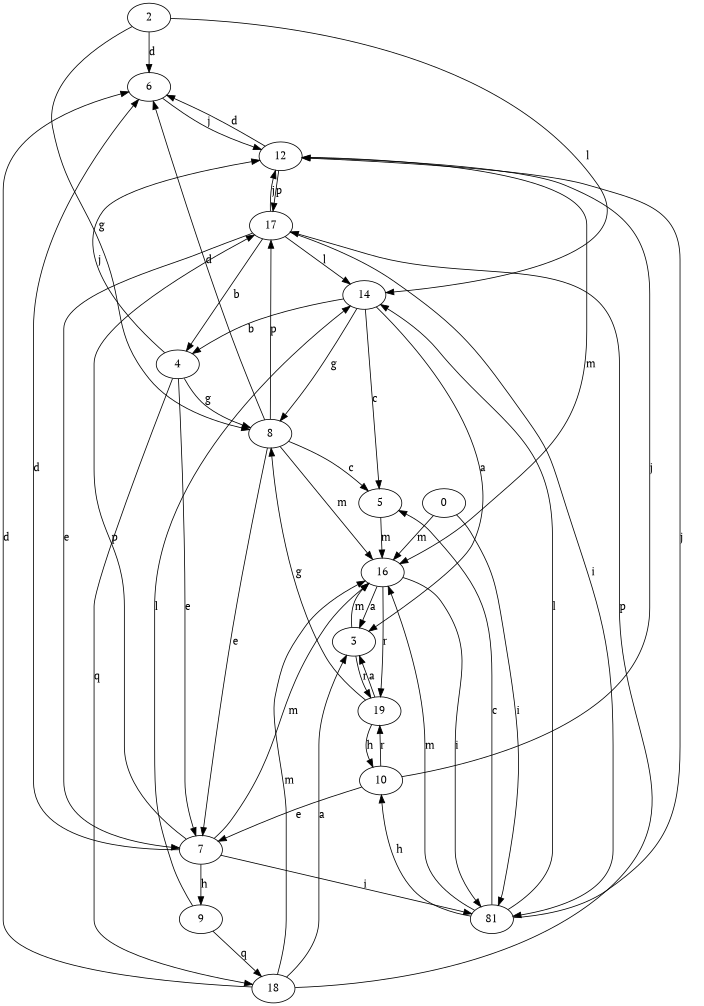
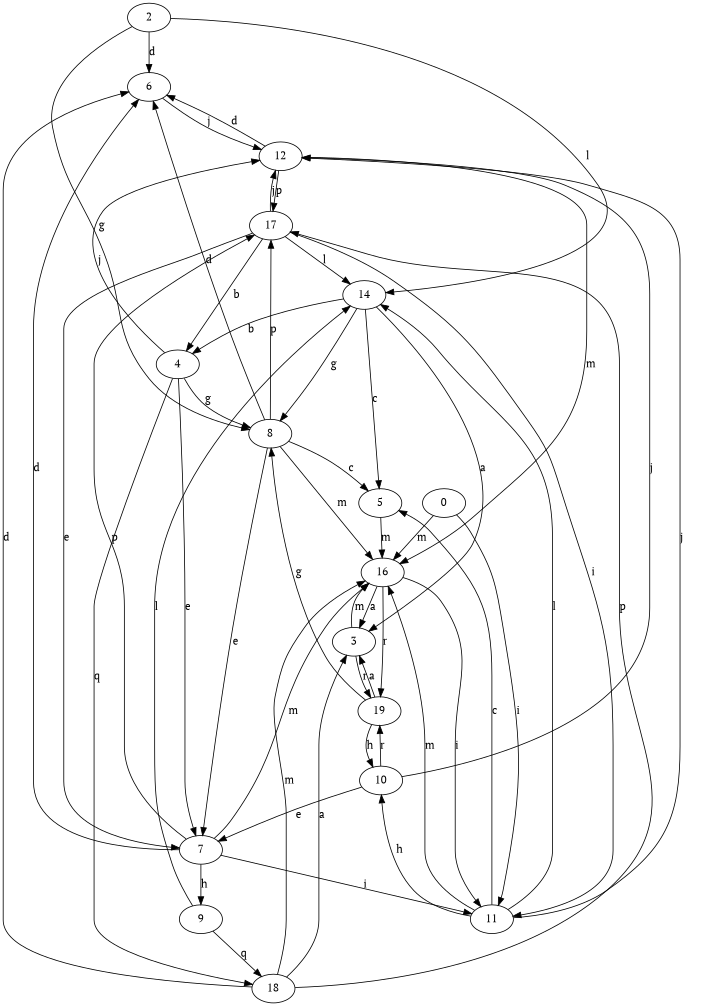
node "81": label "81" -> "11"
